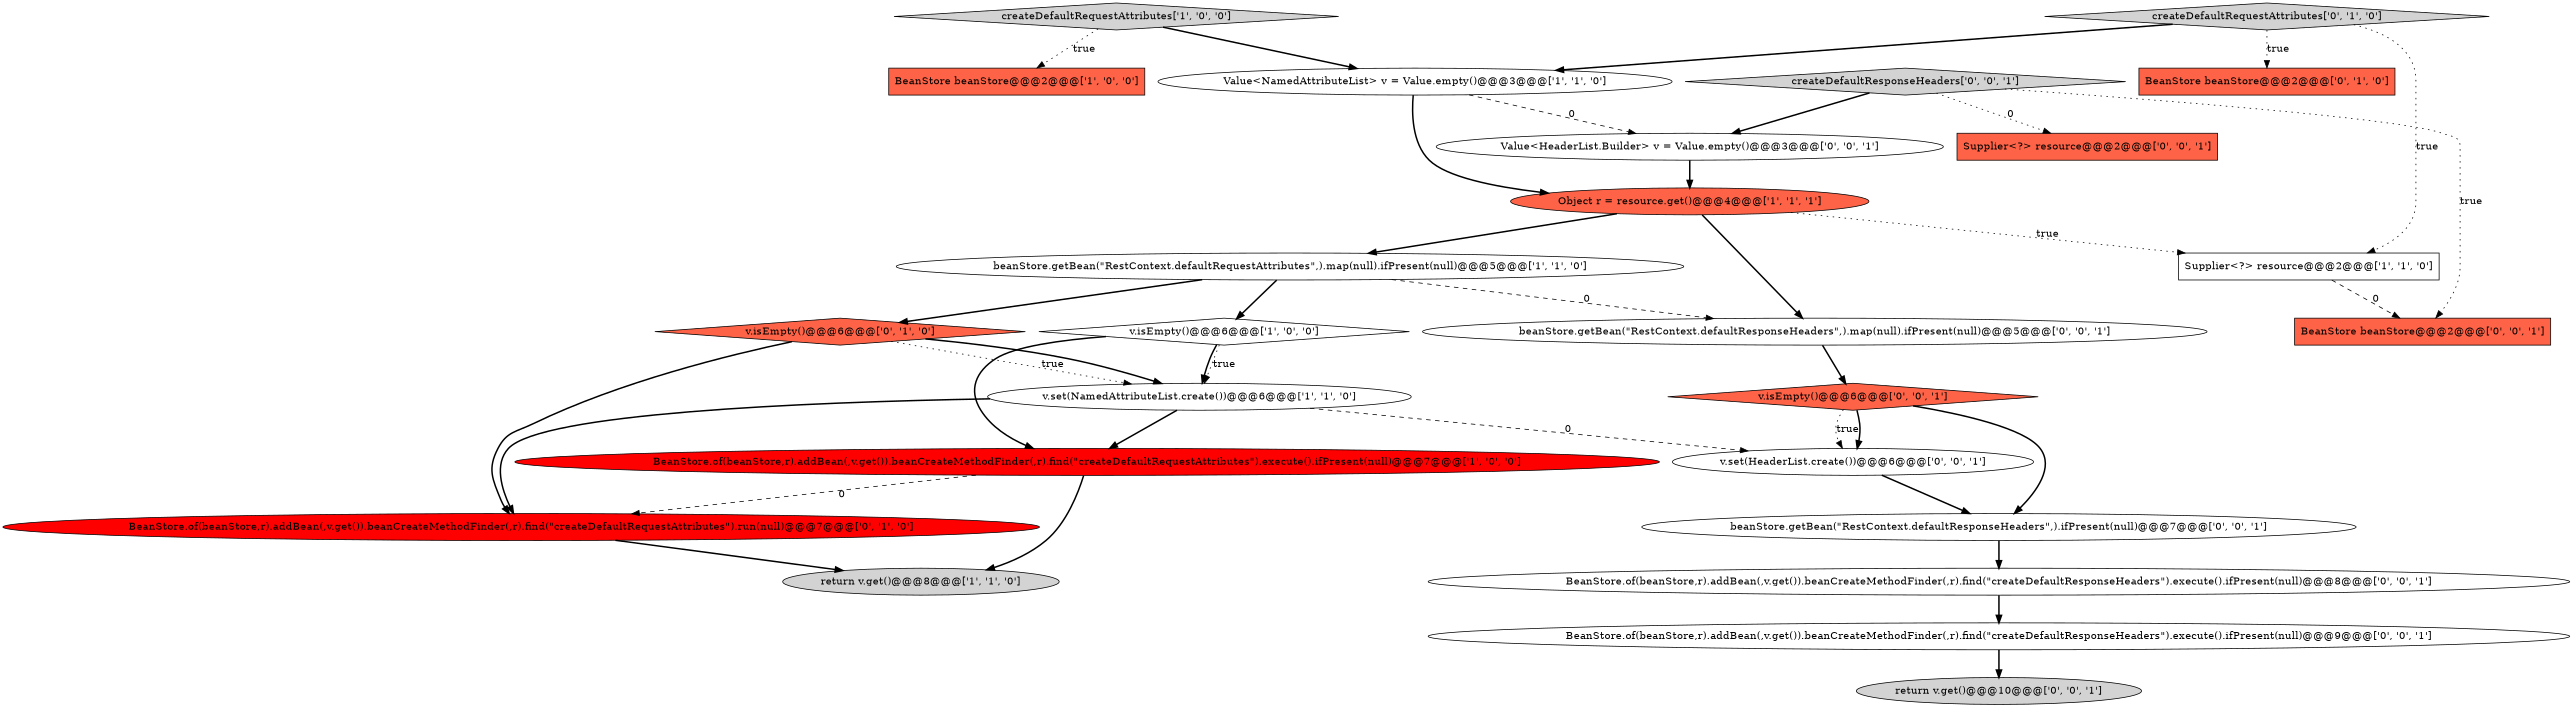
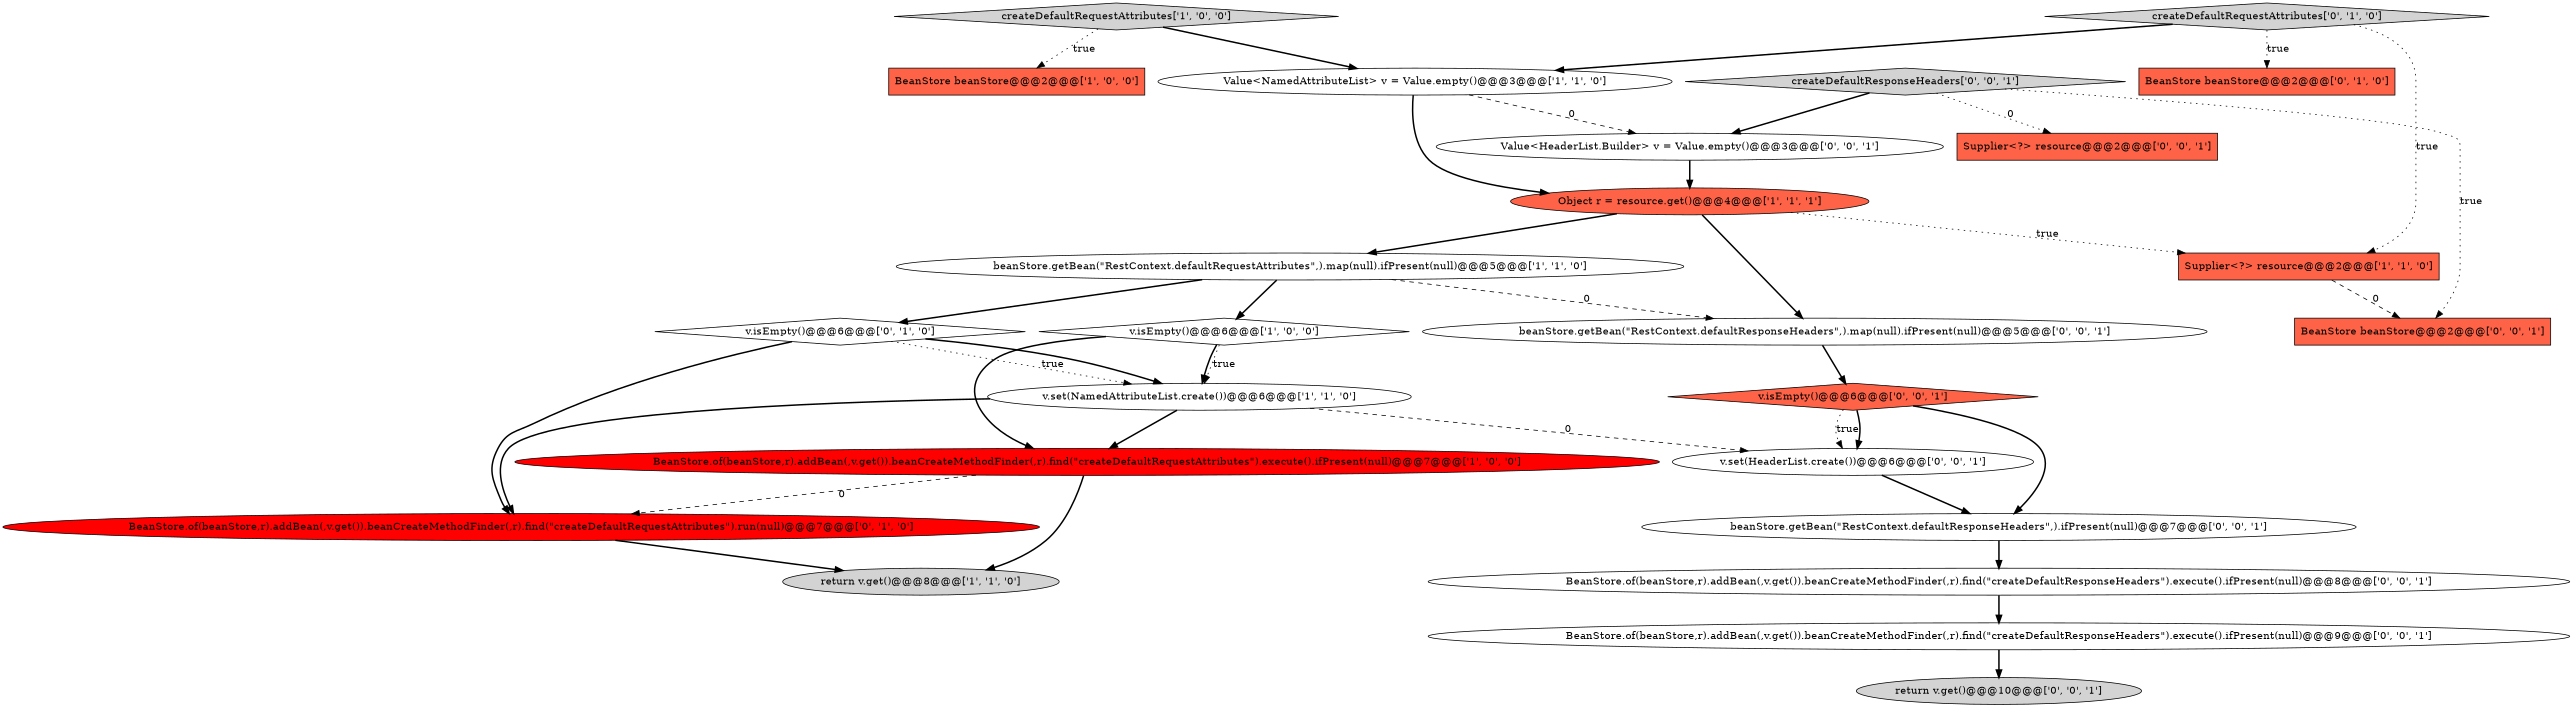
node "Supplier<?> resource@@@2@@@['1', '1', '0']": fillcolor white -> tomato
node "v.isEmpty()@@@6@@@['0', '1', '0']": fillcolor tomato -> white
